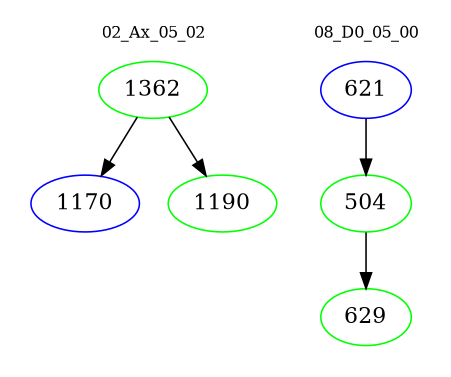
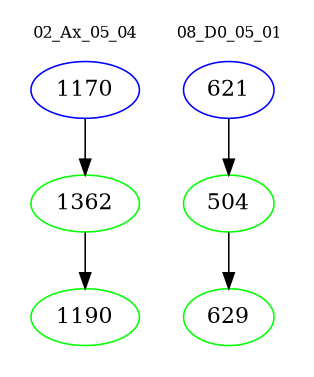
cluster "02_Ax_05_02": label "02_Ax_05_02" -> "02_Ax_05_04"
cluster "08_D0_05_00": label "08_D0_05_00" -> "08_D0_05_01"
edge "1362" -> "1170": reversed
